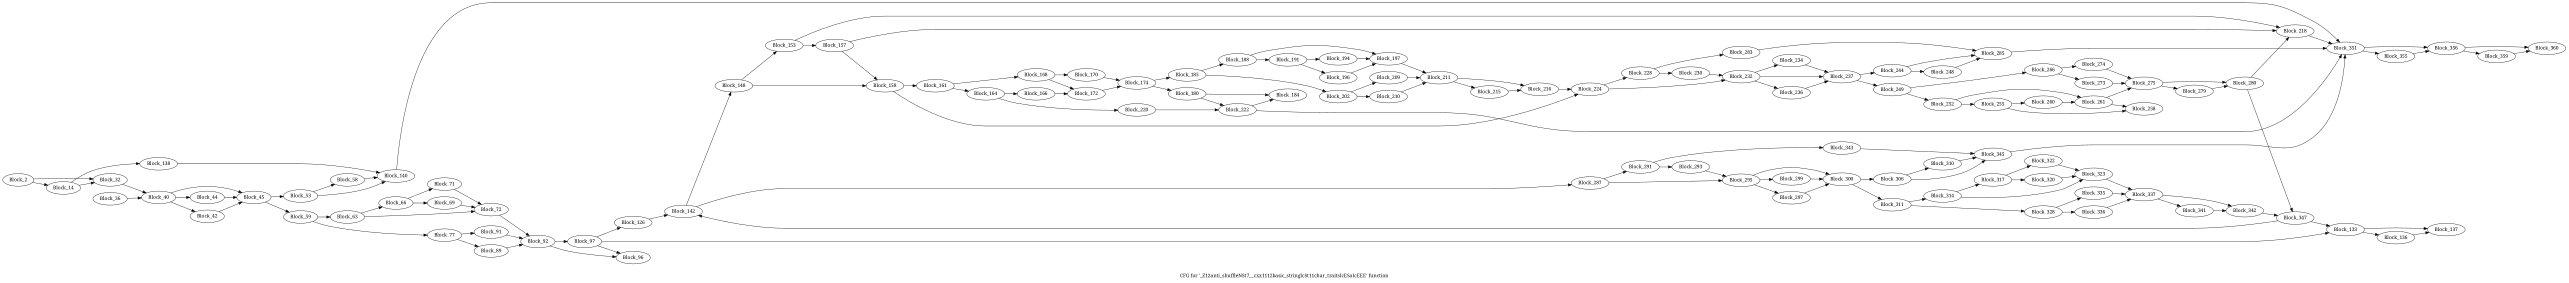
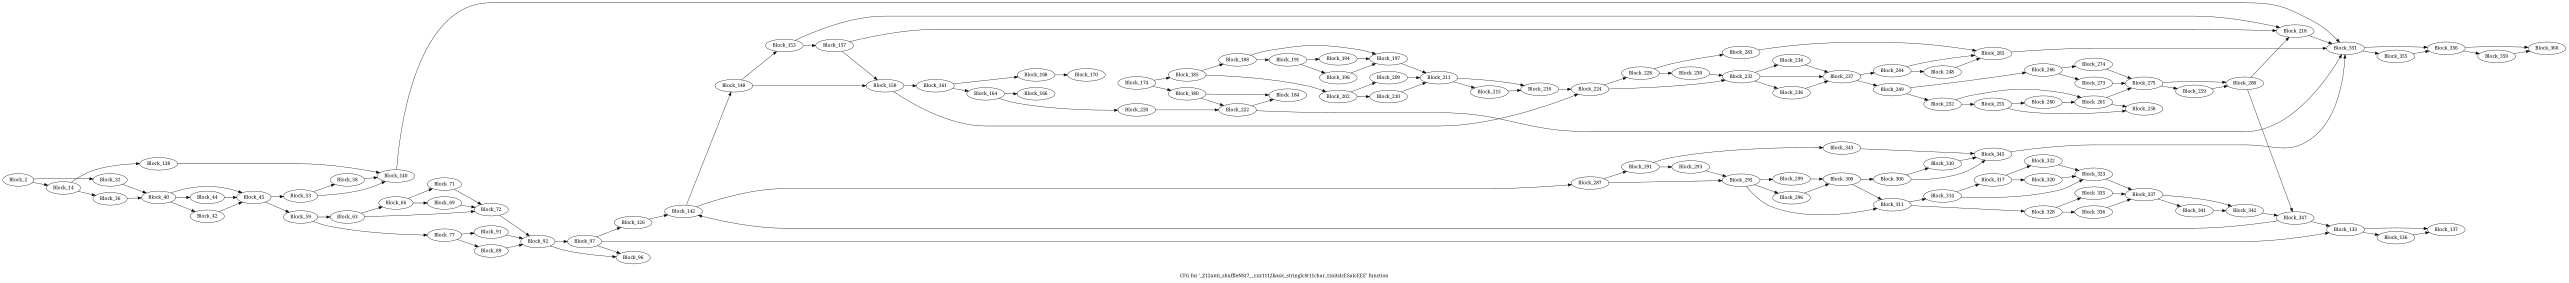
edge "Block_170" -> "Block_174": removed
node "Block_279": label "Block_279" -> "Block_259"
node "Block_172": removed
edge "Block_295" -> "Block_300": now "Block_295" -> "Block_311"
edge "Block_14" -> "Block_32": now "Block_14" -> "Block_36"
node "Block_297": label "Block_297" -> "Block_296"
